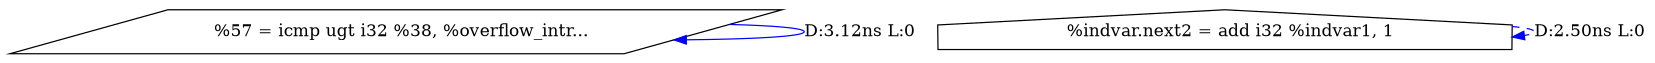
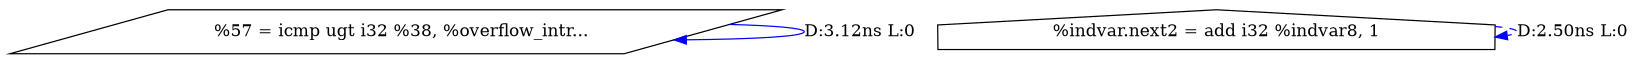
node "%indvar.next2 = add i32 %indvar1, 1": label "%indvar.next2 = add i32 %indvar1, 1" -> "%indvar.next2 = add i32 %indvar8, 1"
